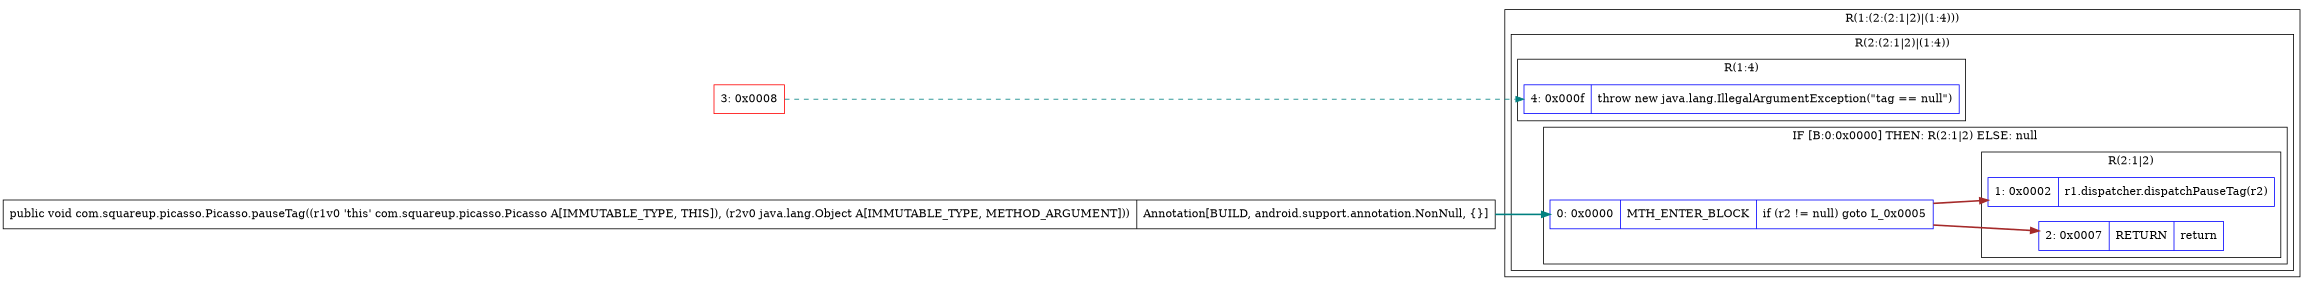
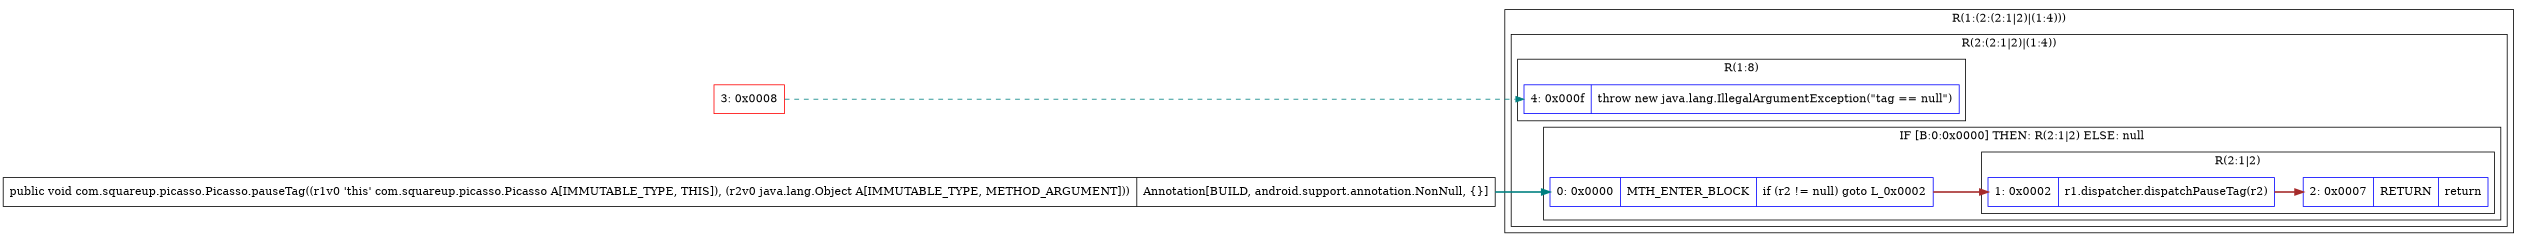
cluster "R(1:4)": label "R(1:4)" -> "R(1:8)"
node "0: 0x0000": text "if (r2 != null) goto L_0x0005" -> "if (r2 != null) goto L_0x0002"
edge "0: 0x0000" -> "2: 0x0007": now "1: 0x0002" -> "2: 0x0007"
